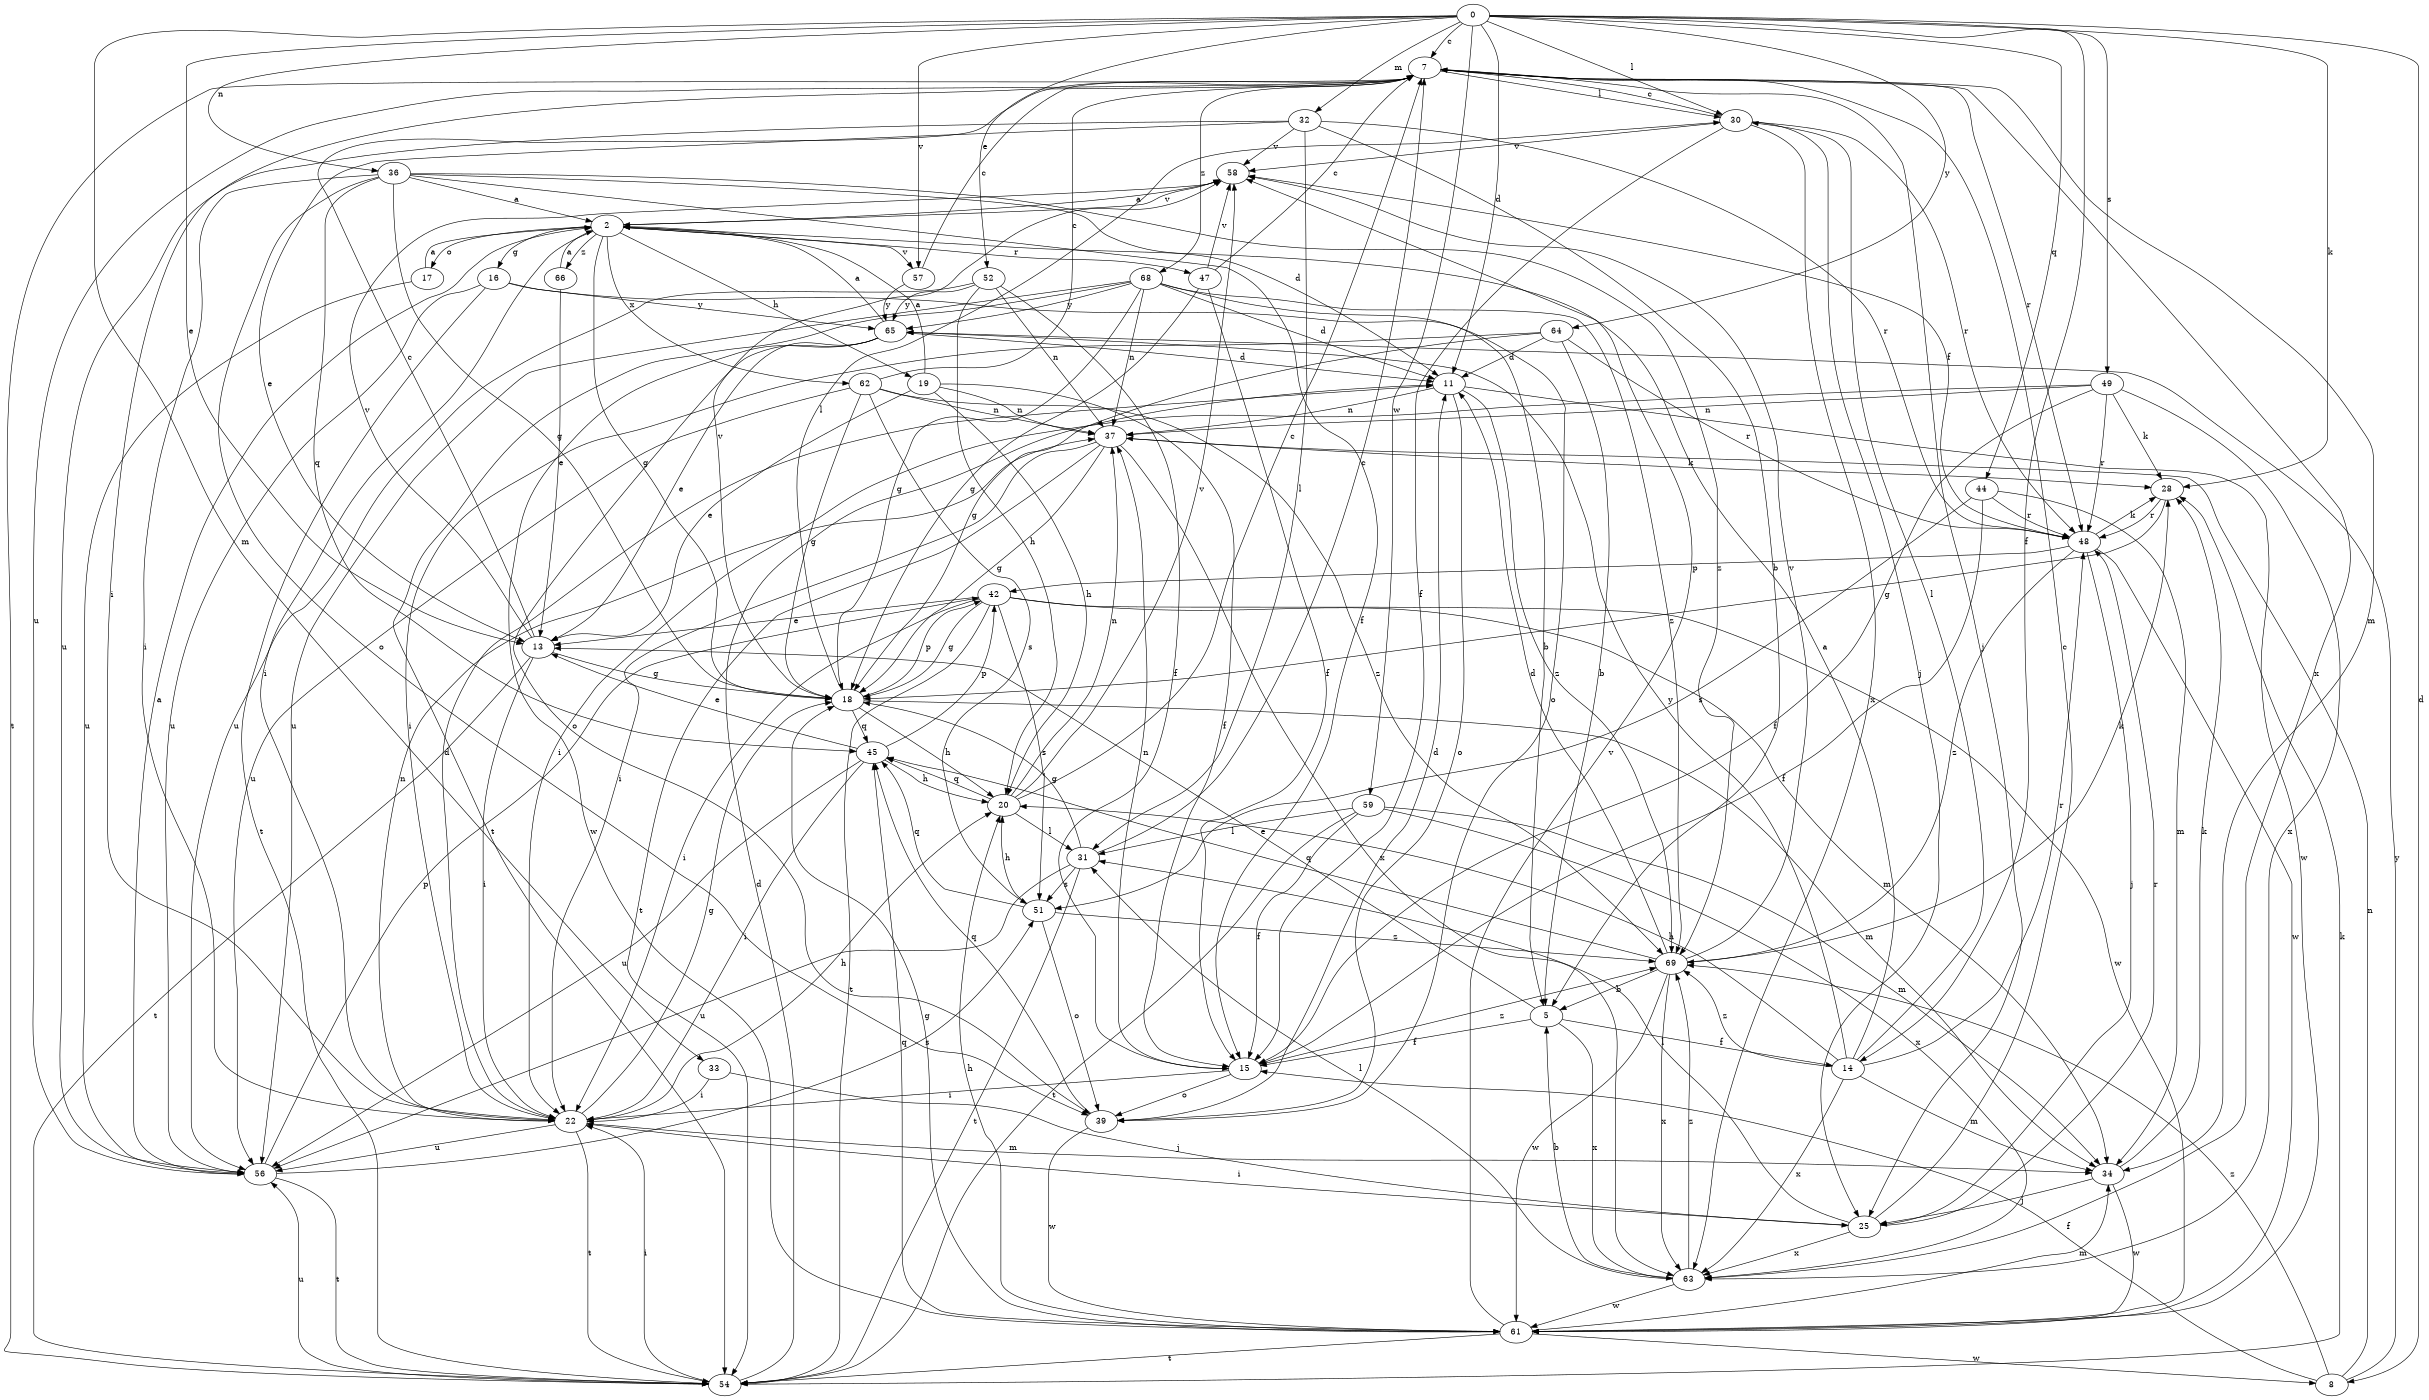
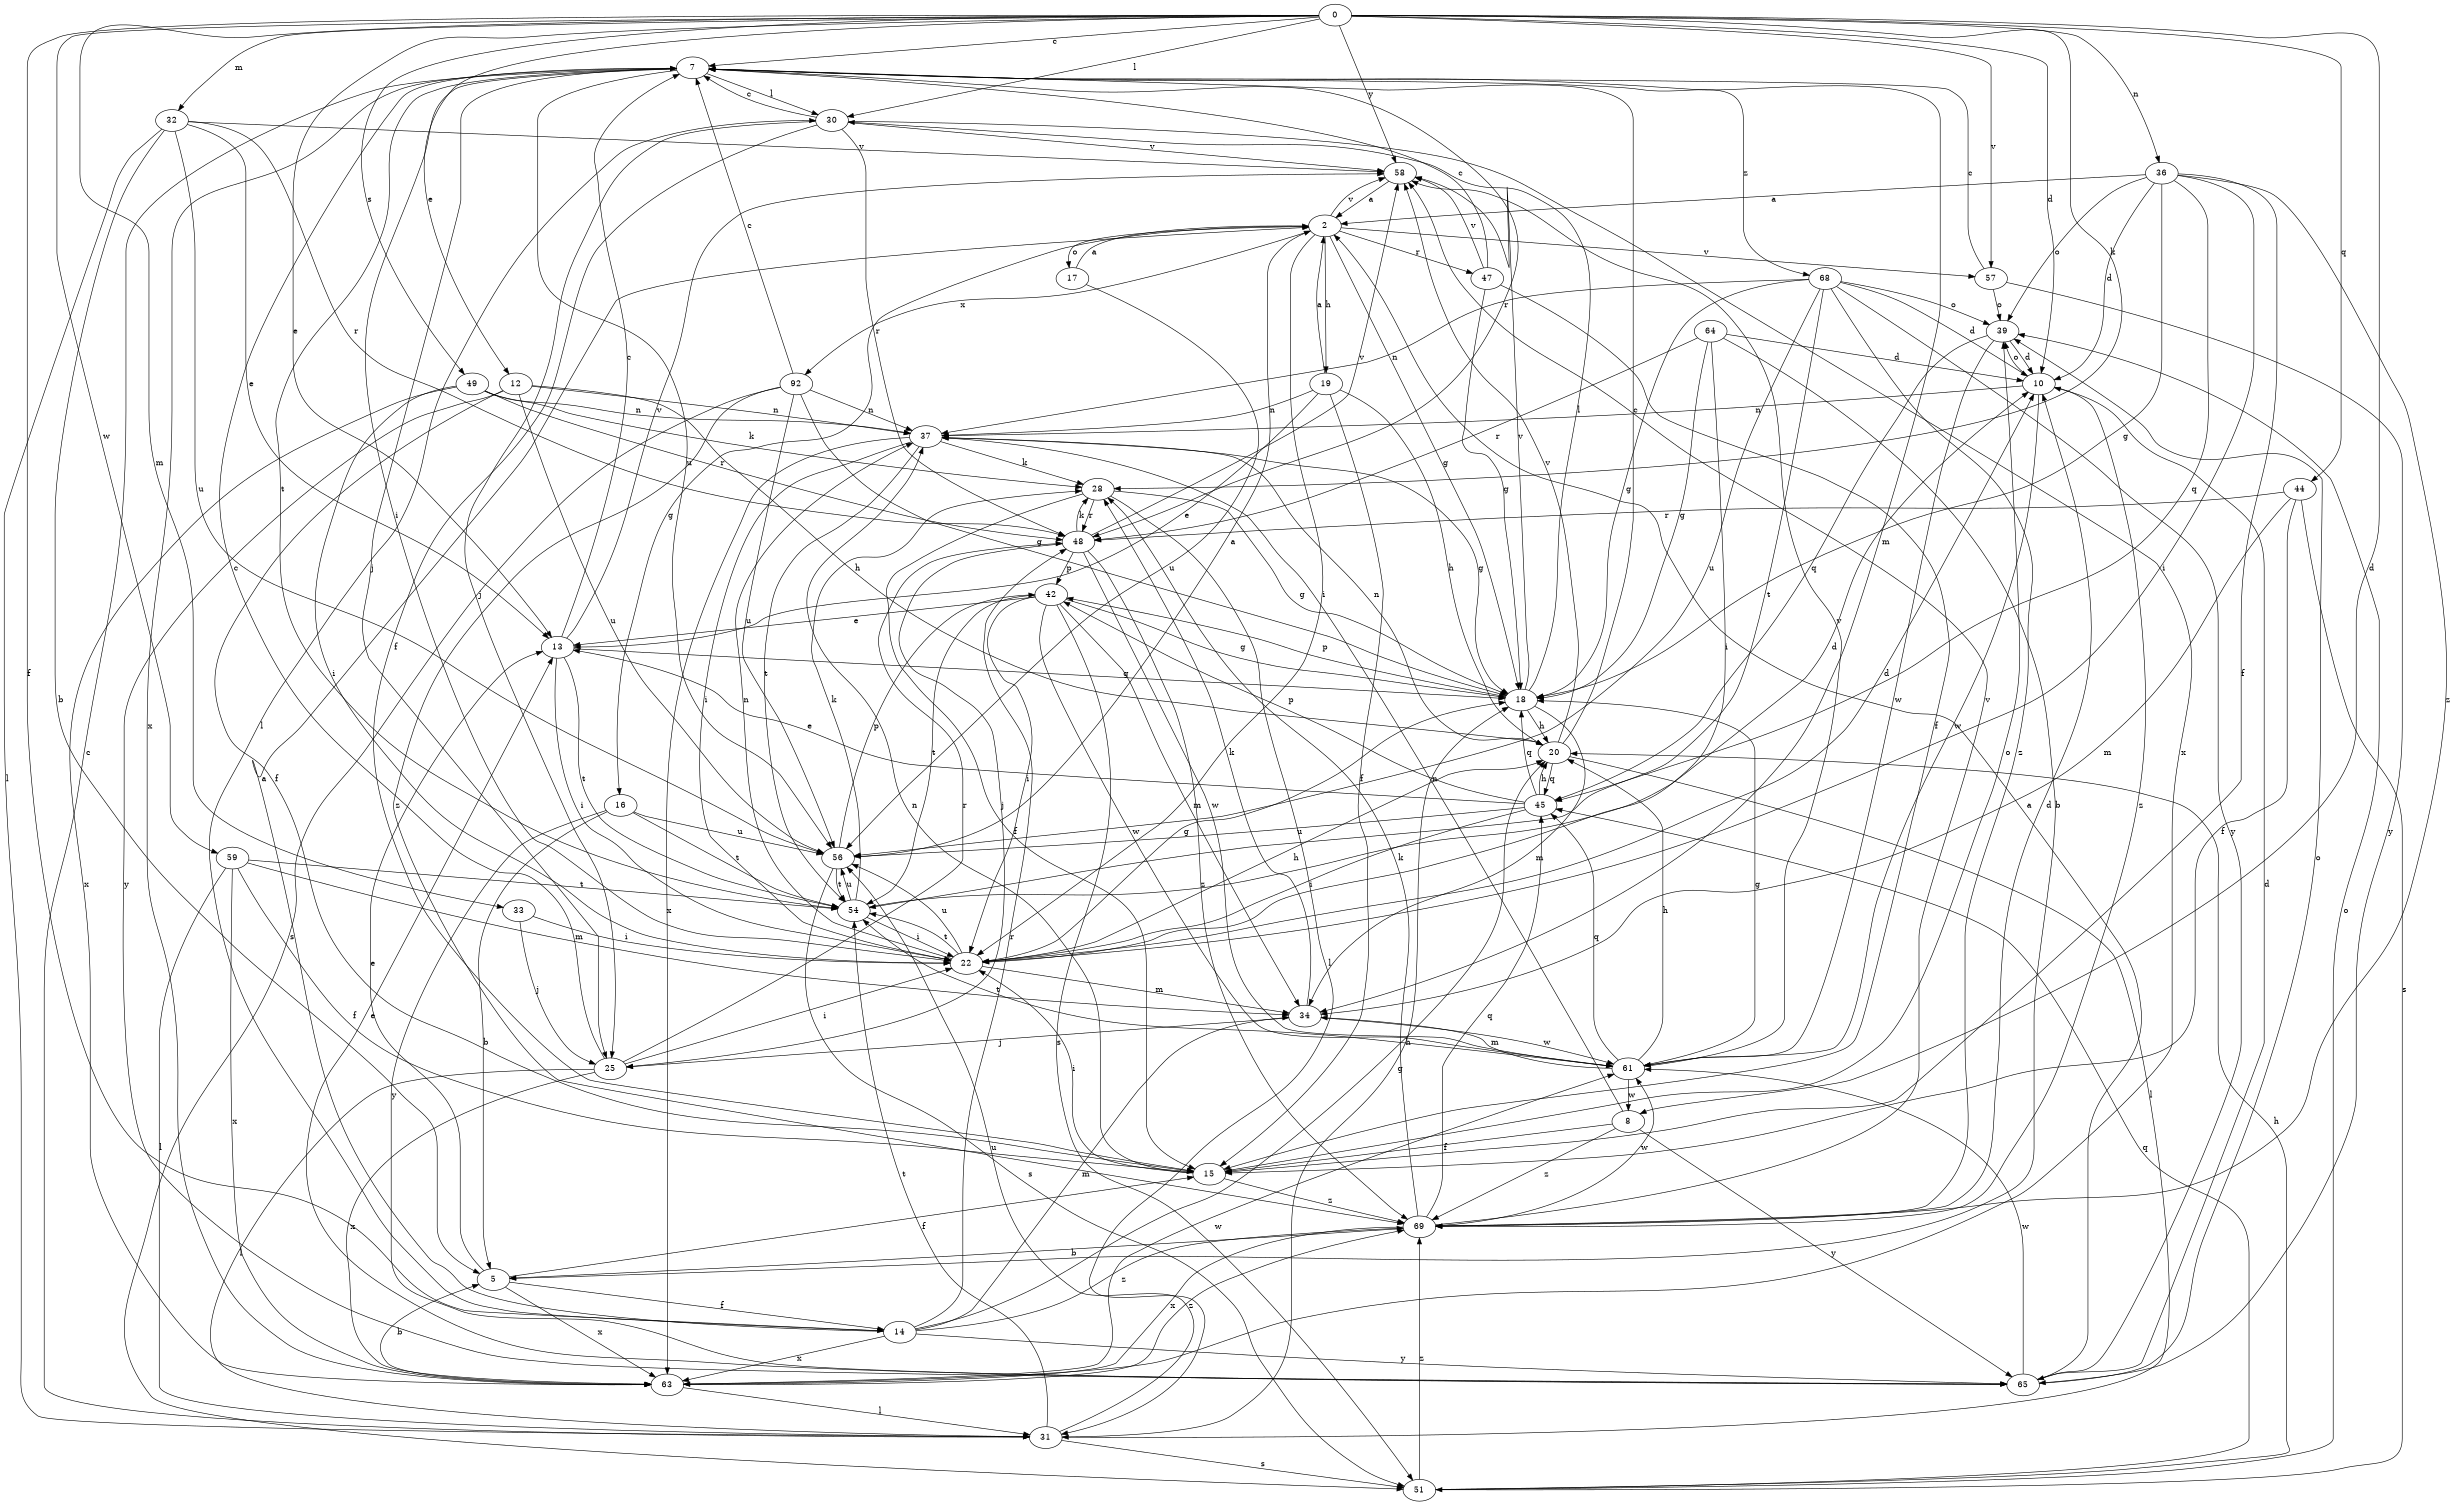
edge "0" -> "64": now "0" -> "58"
node "66": removed
node "52": label "52" -> "12"
edge "57" -> "39": added, label "o"
edge "48" -> "58": label "f" -> "v"
node "62": label "62" -> "92"
node "11": label "11" -> "10"
edge "18" -> "45": reversed
edge "49" -> "15": now "28" -> "15"
edge "28" -> "31": added, label "l"
